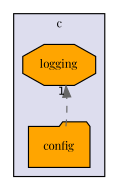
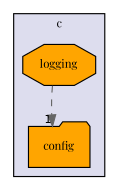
edge "config" -> "logging": reversed
